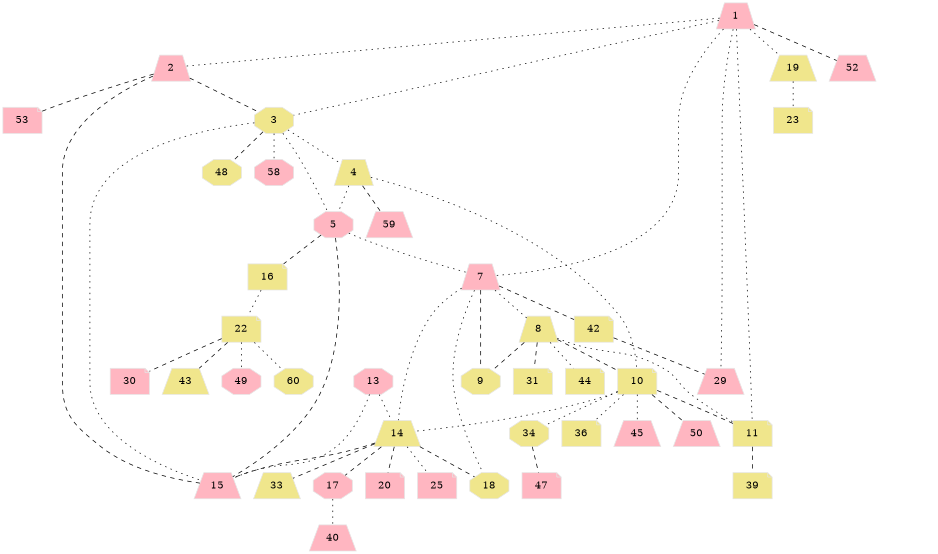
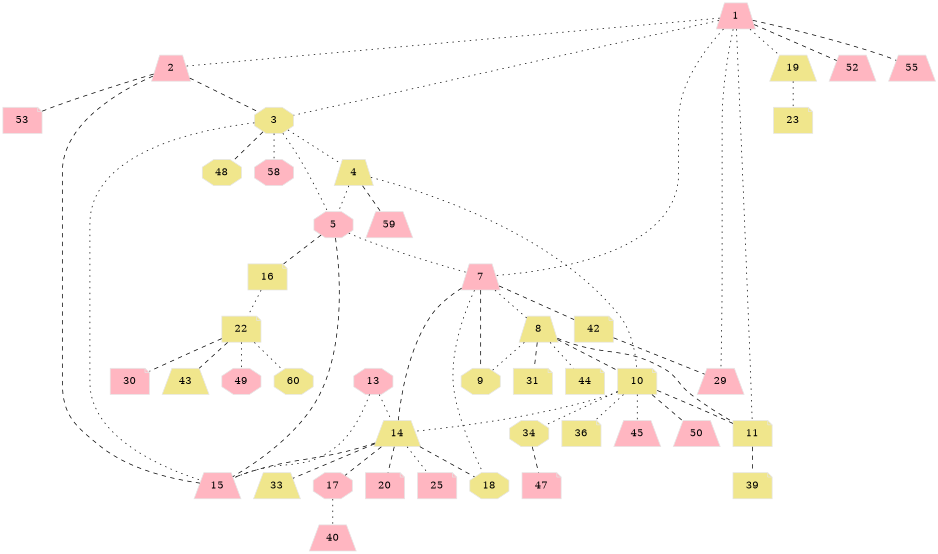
node "55": added
edge "7" -- "14": style dotted -> dashed
edge "8" -- "9": style dashed -> dotted
edge "8" -- "11": style dotted -> dashed
